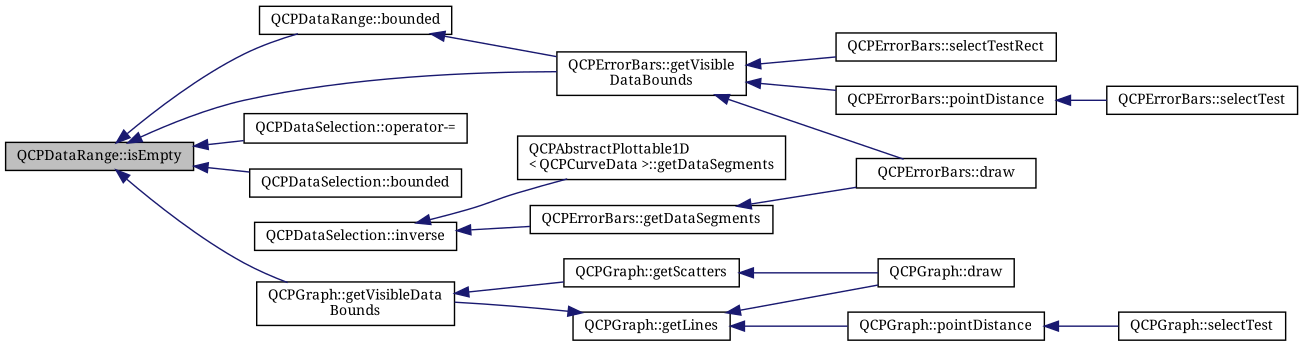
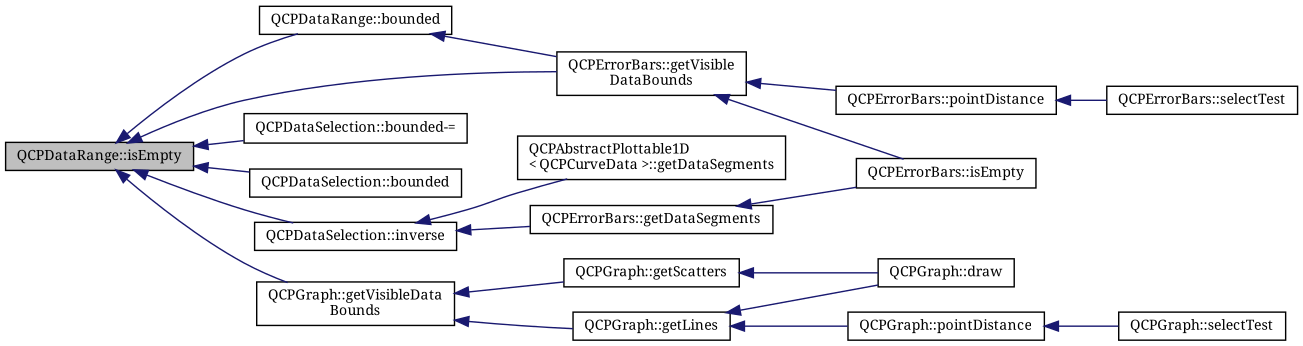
node "QCPErrorBars::selectTestRect": removed
node "QCPDataSelection::operator-=": label "QCPDataSelection::operator-=" -> "QCPDataSelection::bounded-="
node "QCPErrorBars::draw": label "QCPErrorBars::draw" -> "QCPErrorBars::isEmpty"
edge "QCPDataSelection::inverse" -> "QCPDataRange::isEmpty": added
edge "QCPGraph::getVisibleData Bounds" -> "QCPGraph::getLines": reversed
